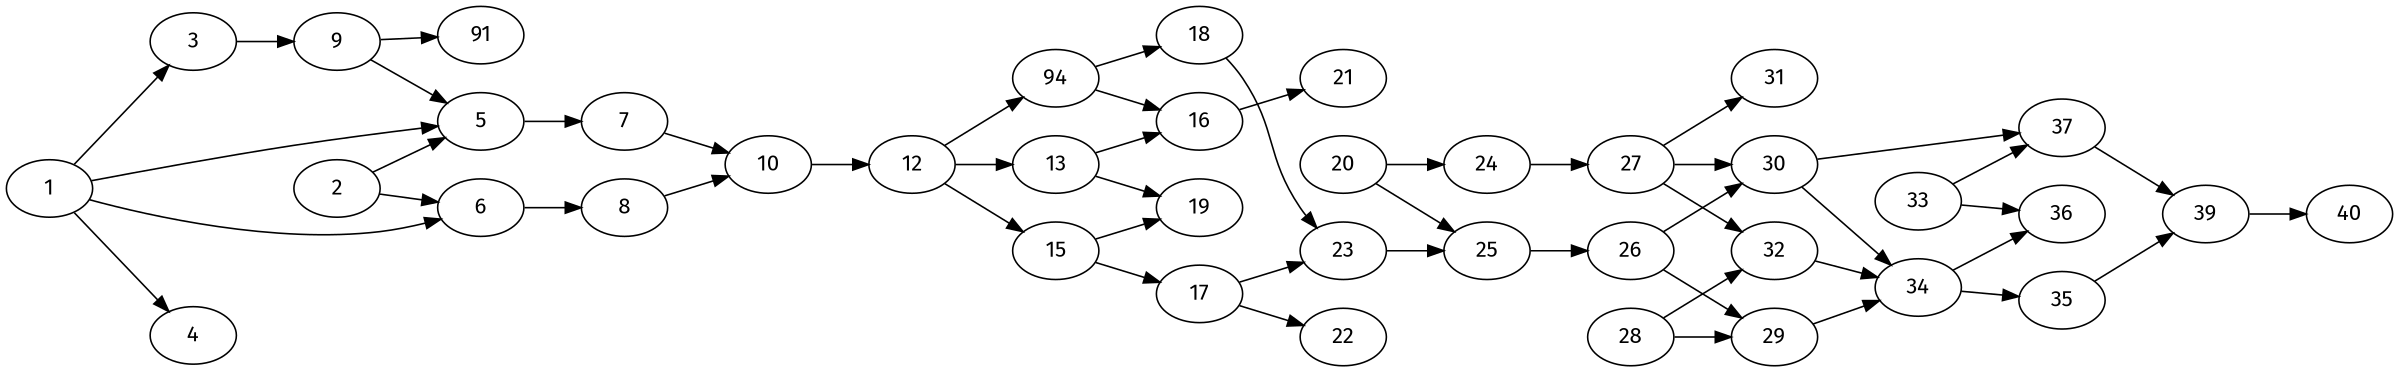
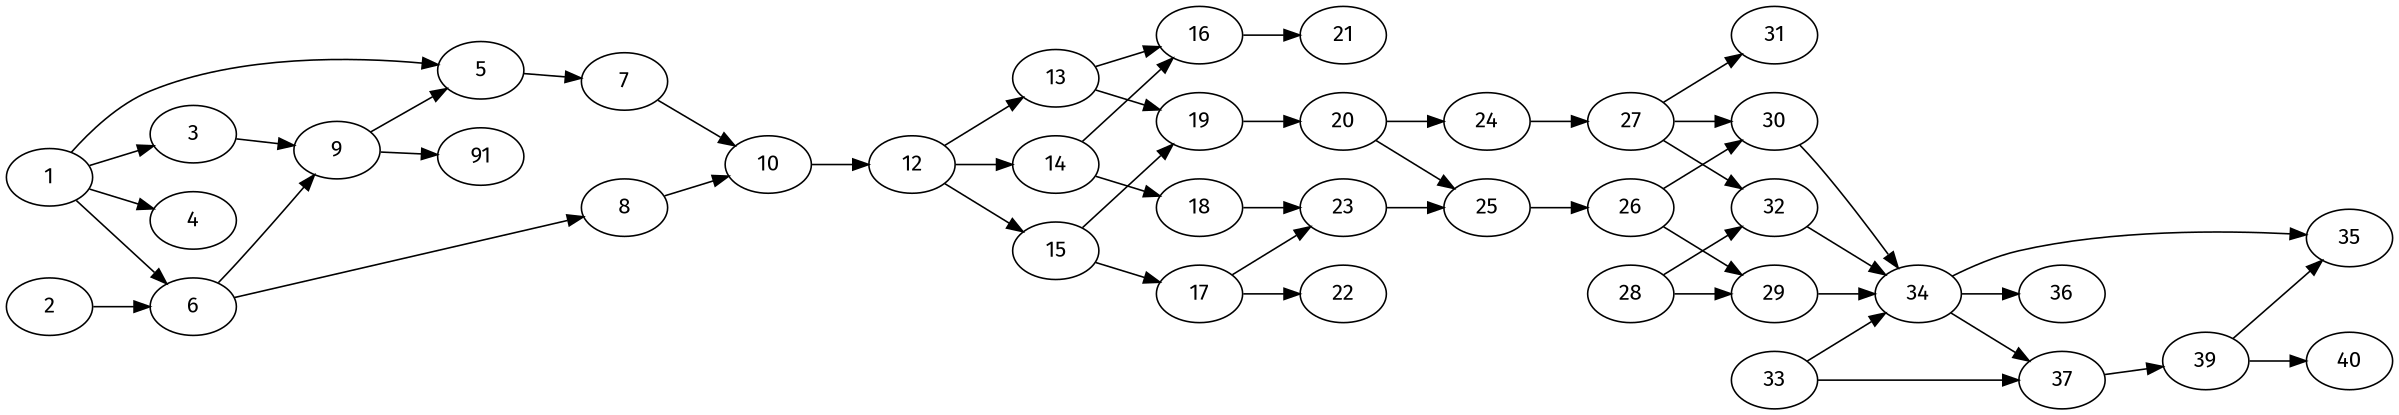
node "94": label "94" -> "14"
edge "19" -> "20": added
edge "30" -> "37": now "34" -> "37"
edge "2" -> "5": removed
edge "33" -> "36": now "33" -> "34"
edge "6" -> "9": added
edge "35" -> "39": reversed
